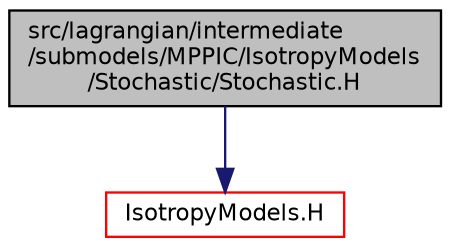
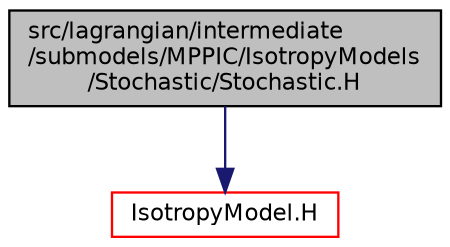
node "IsotropyModels.H": label "IsotropyModels.H" -> "IsotropyModel.H"
